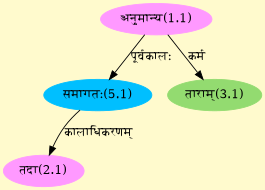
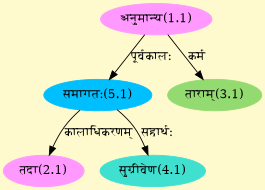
node "सुग्रीवेण(4.1)": added
